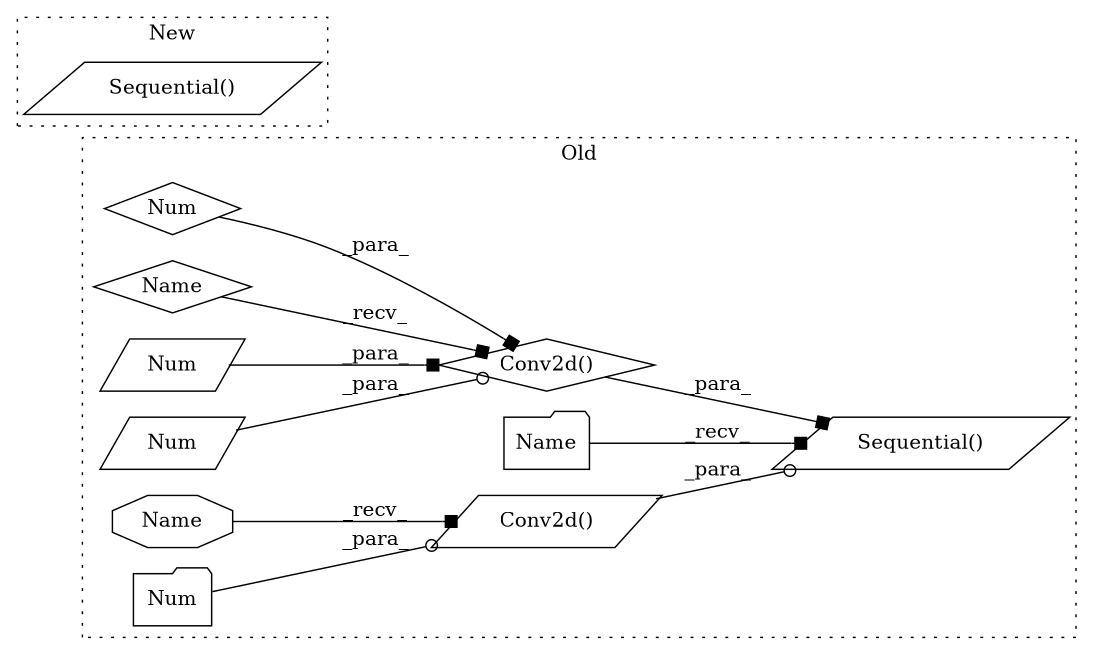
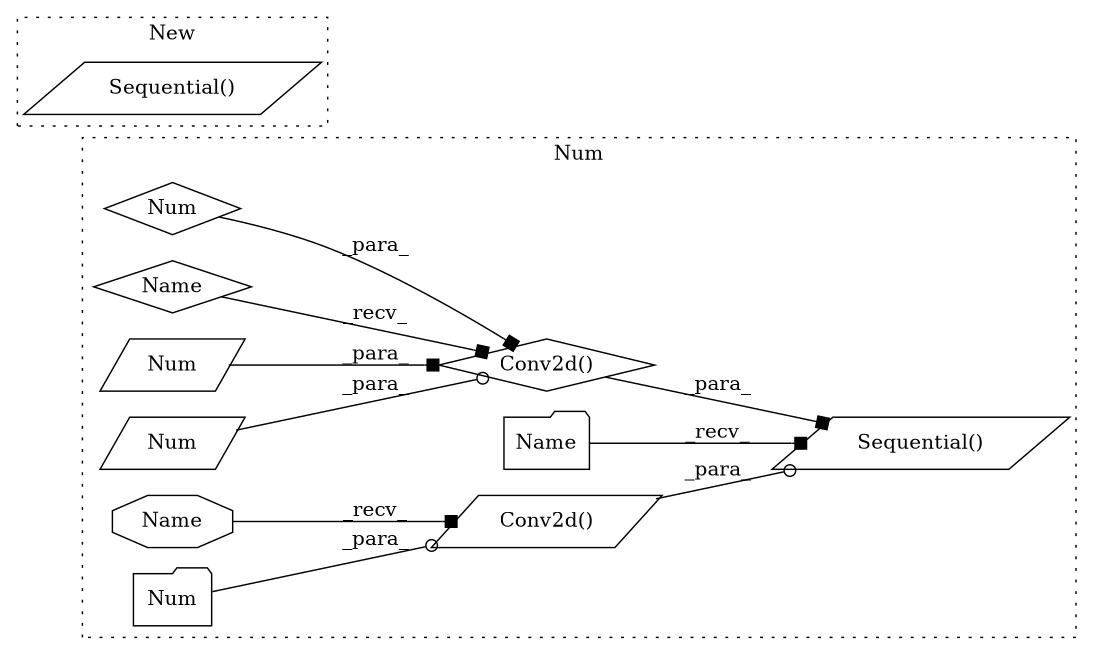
cluster "Old": label "Old" -> "Num"
